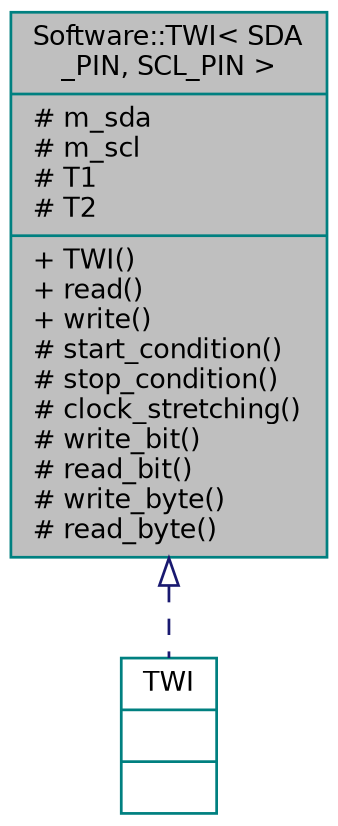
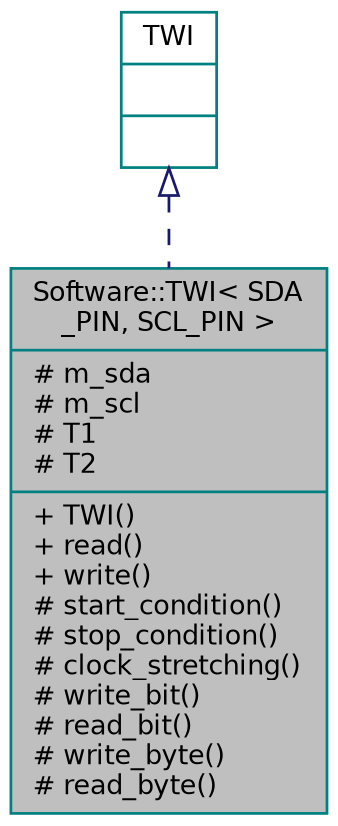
edge "TWI" -> "Software::TWI< SDA": reversed
